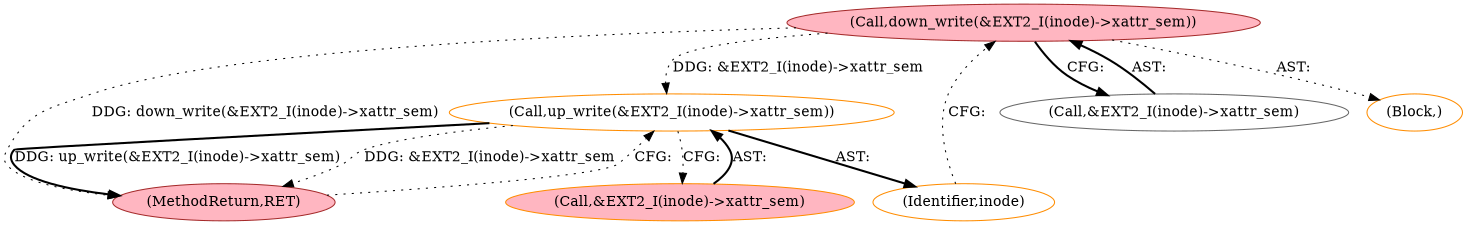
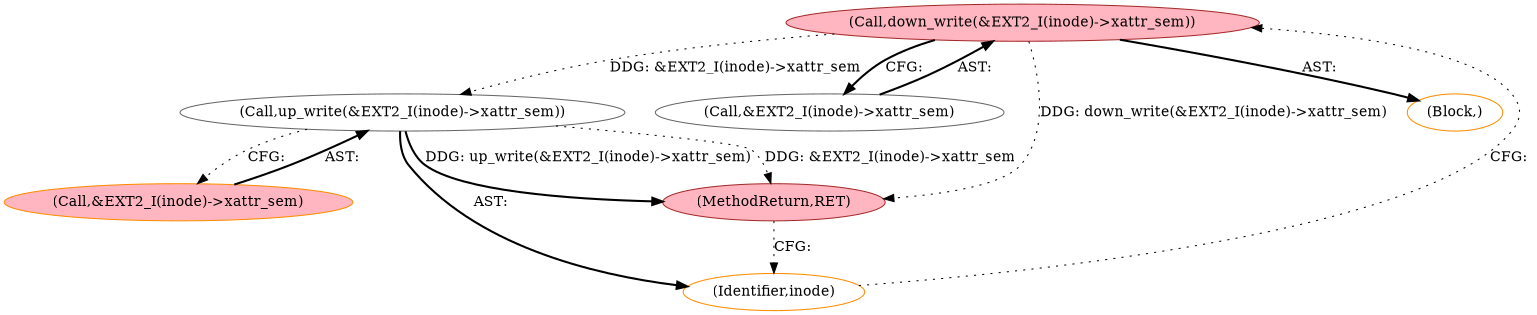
edge "(Call,down_write(&EXT2_I(inode)->xattr_sem))" -> "(Block,)": style dotted -> bold
node "(Call,up_write(&EXT2_I(inode)->xattr_sem))": color darkorange -> gray40
edge "(MethodReturn,RET)" -> "(Call,up_write(&EXT2_I(inode)->xattr_sem))": now "(MethodReturn,RET)" -> "(Identifier,inode)"
